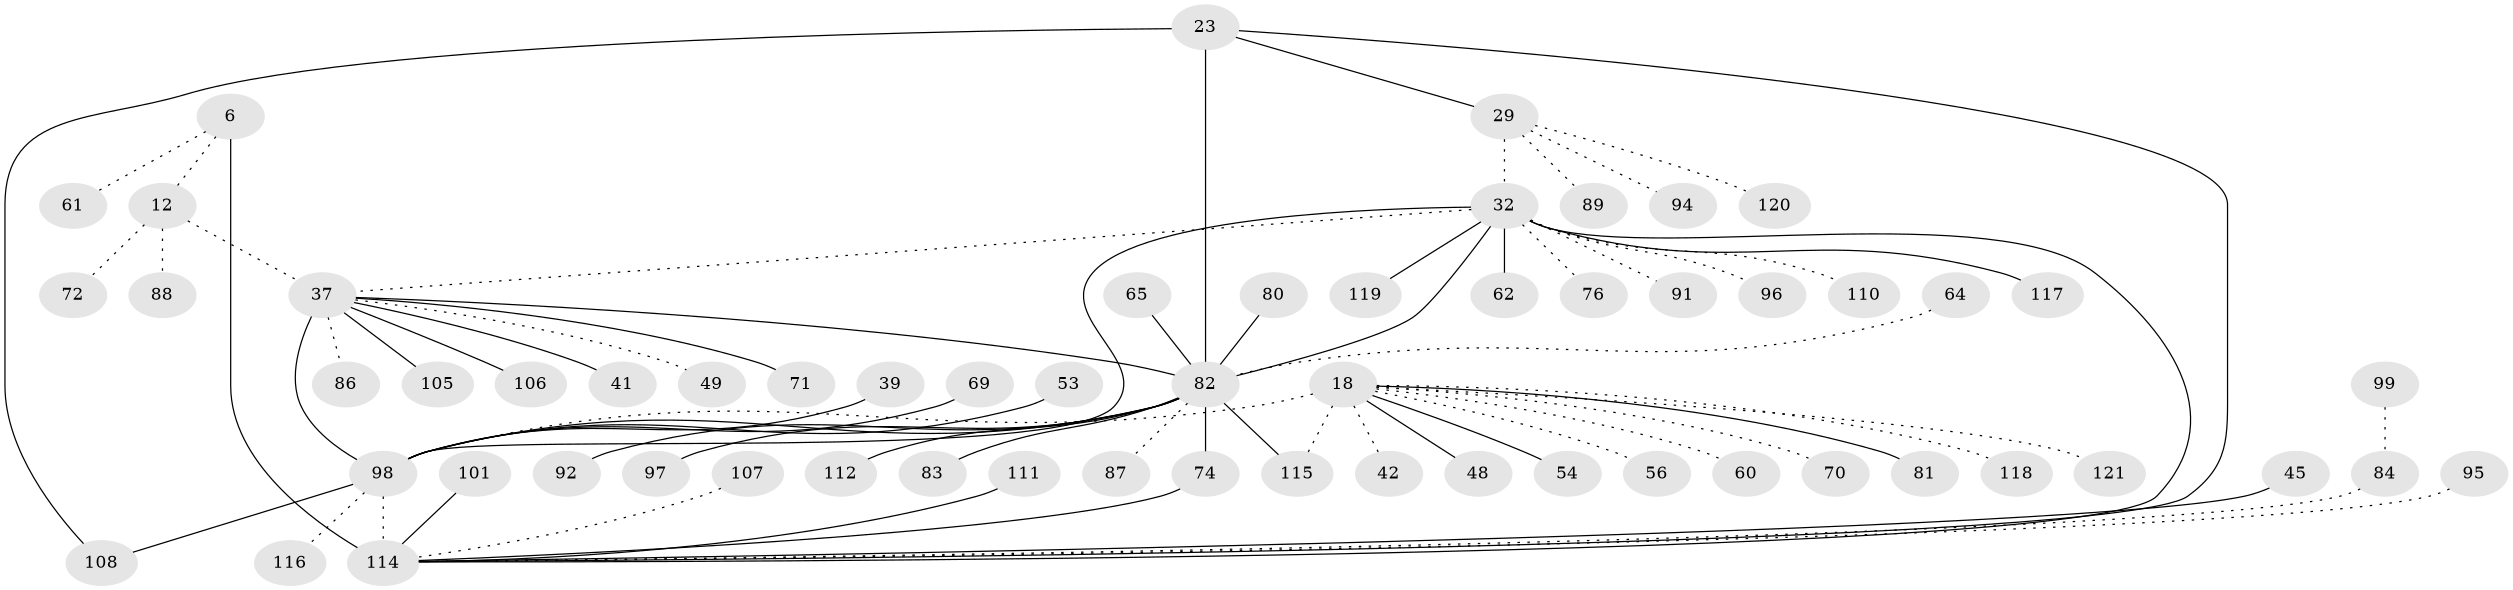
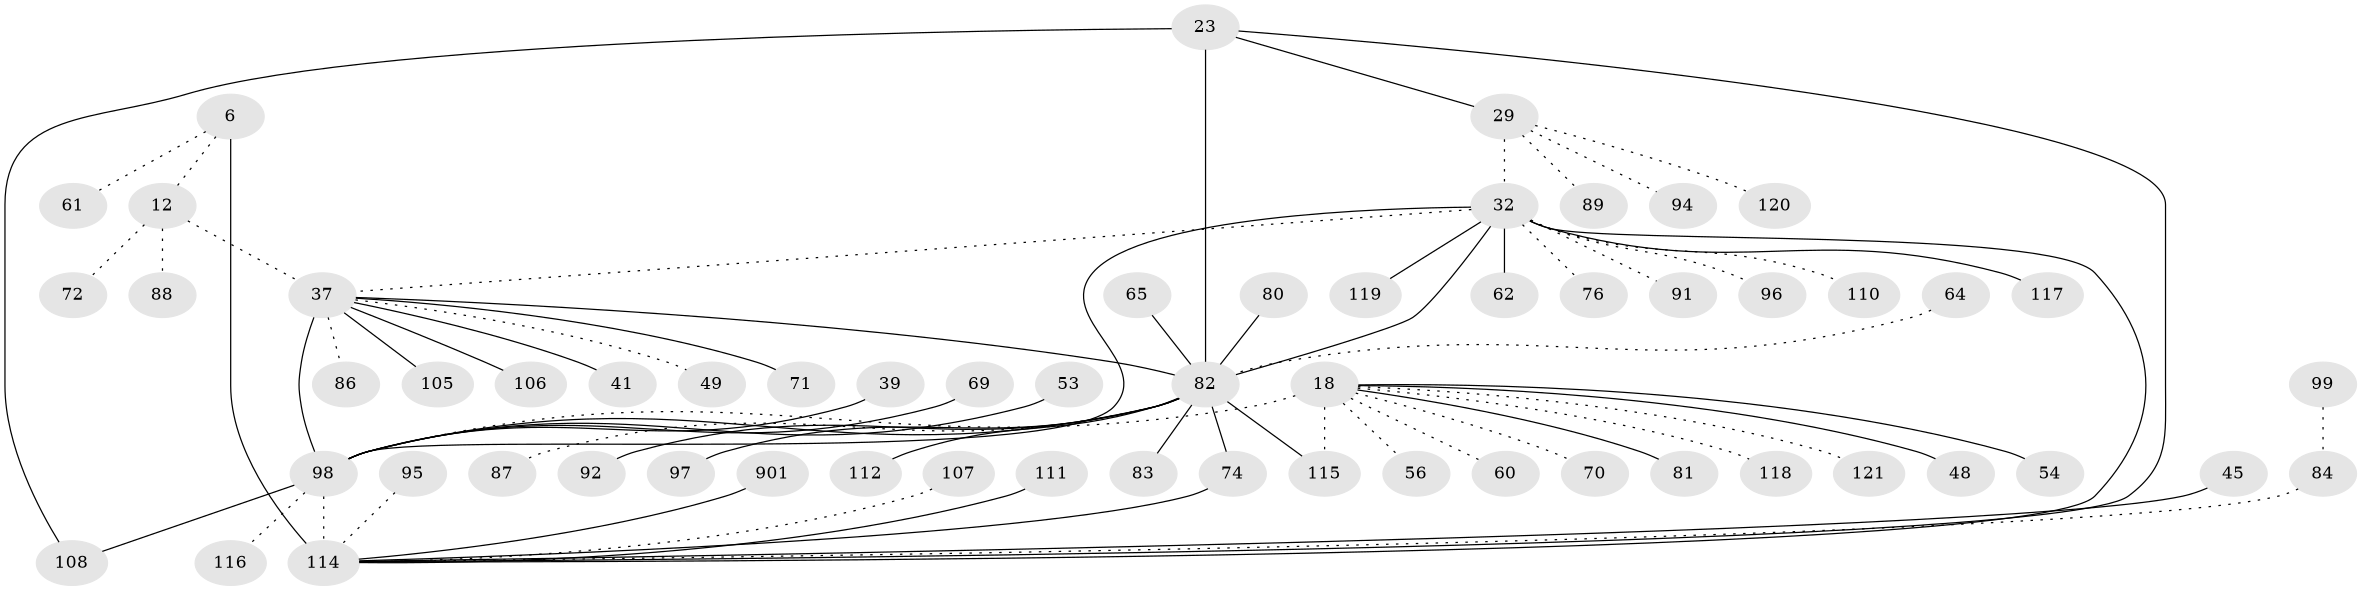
node "101": label "101" -> "901"
node "42": removed
